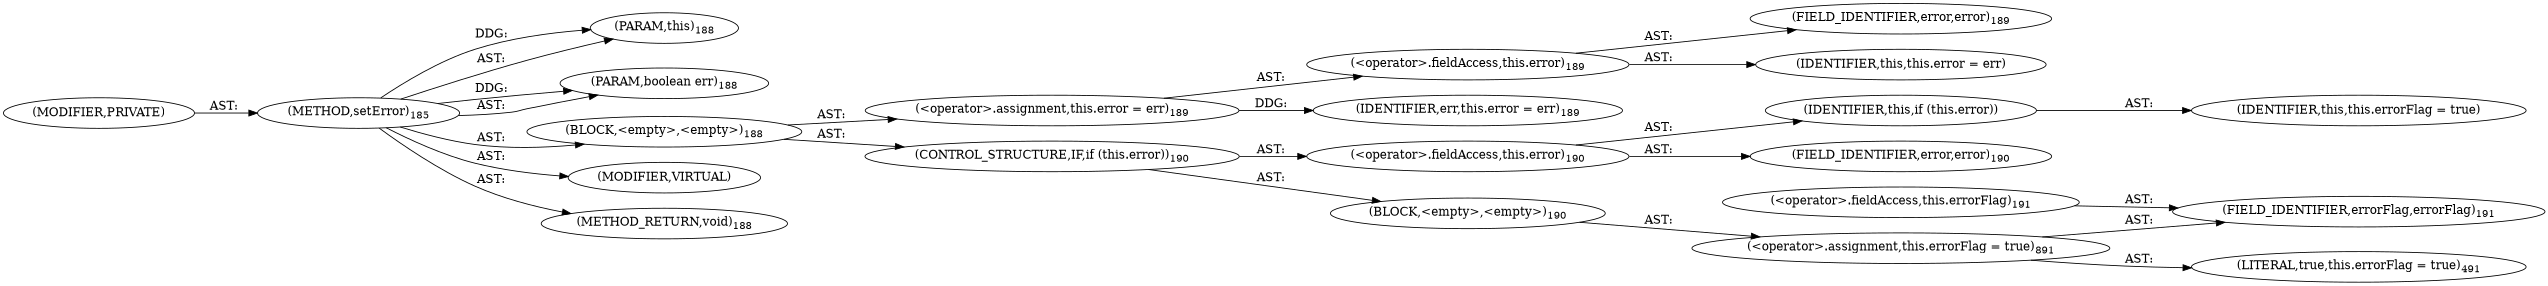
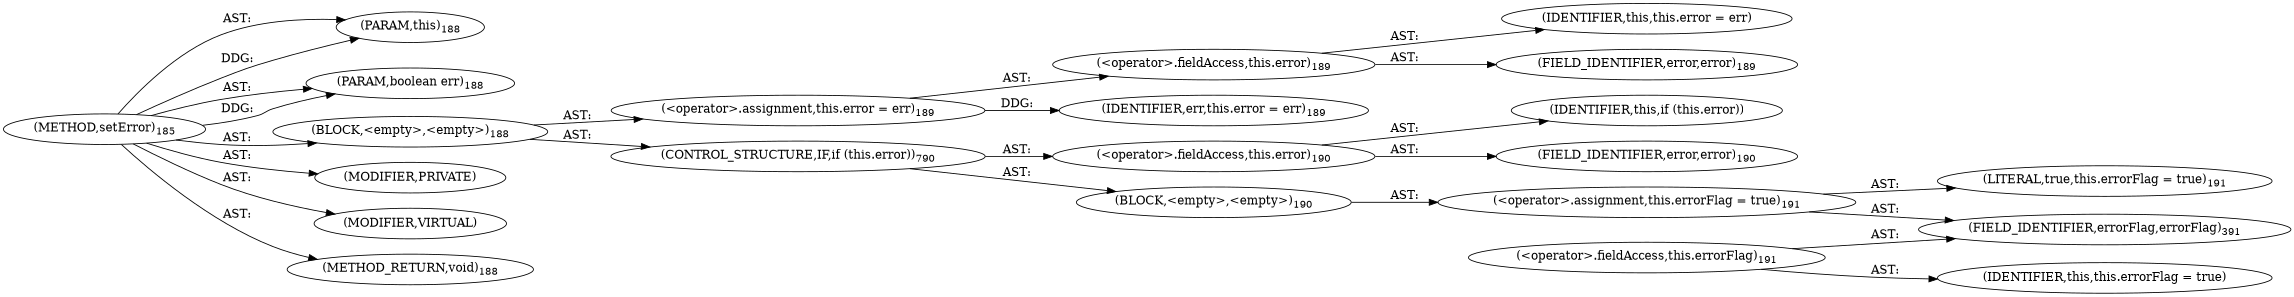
edge "(IDENTIFIER,this,if (this.error))" -> "(IDENTIFIER,this,this.errorFlag = true)": now "(<operator>.fieldAccess,this.errorFlag)" -> "(IDENTIFIER,this,this.errorFlag = true)"
edge "(MODIFIER,PRIVATE)" -> "(METHOD,setError)": reversed
node "(CONTROL_STRUCTURE,IF,if (this.error))": text "190" -> "790"
node "(FIELD_IDENTIFIER,errorFlag,errorFlag)": text "191" -> "391"
node "(<operator>.assignment,this.errorFlag = true)": text "891" -> "191"
node "(LITERAL,true,this.errorFlag = true)": text "491" -> "191"
